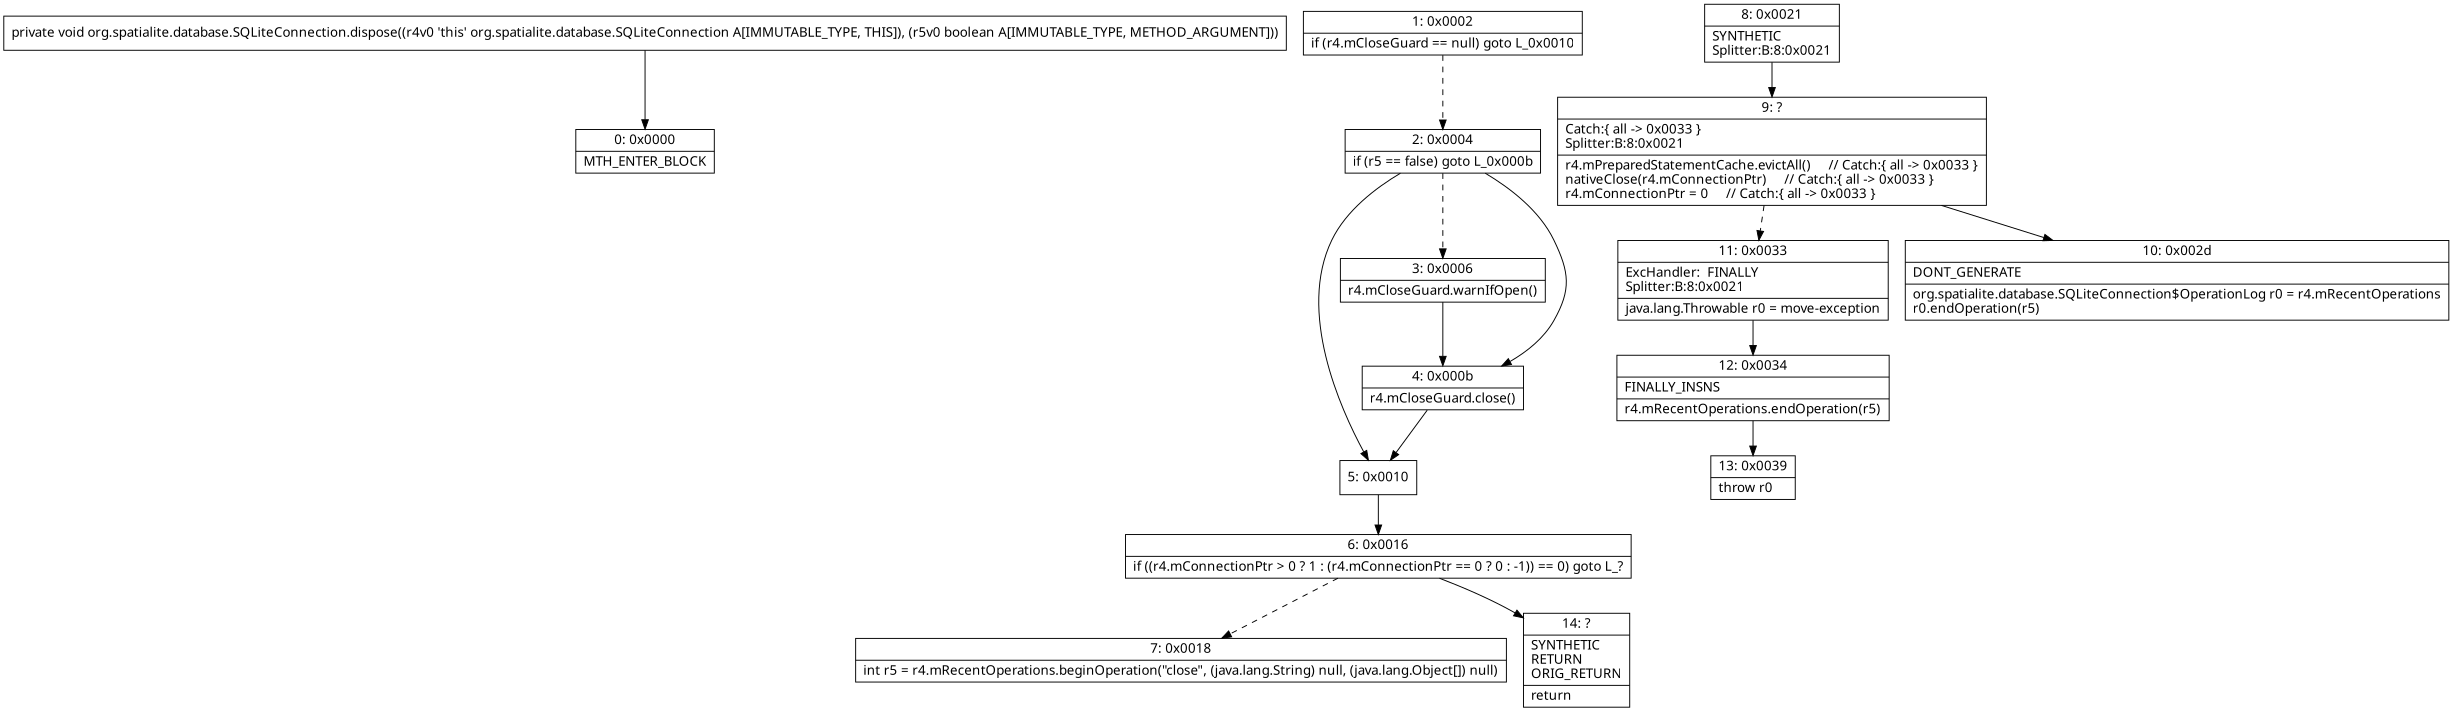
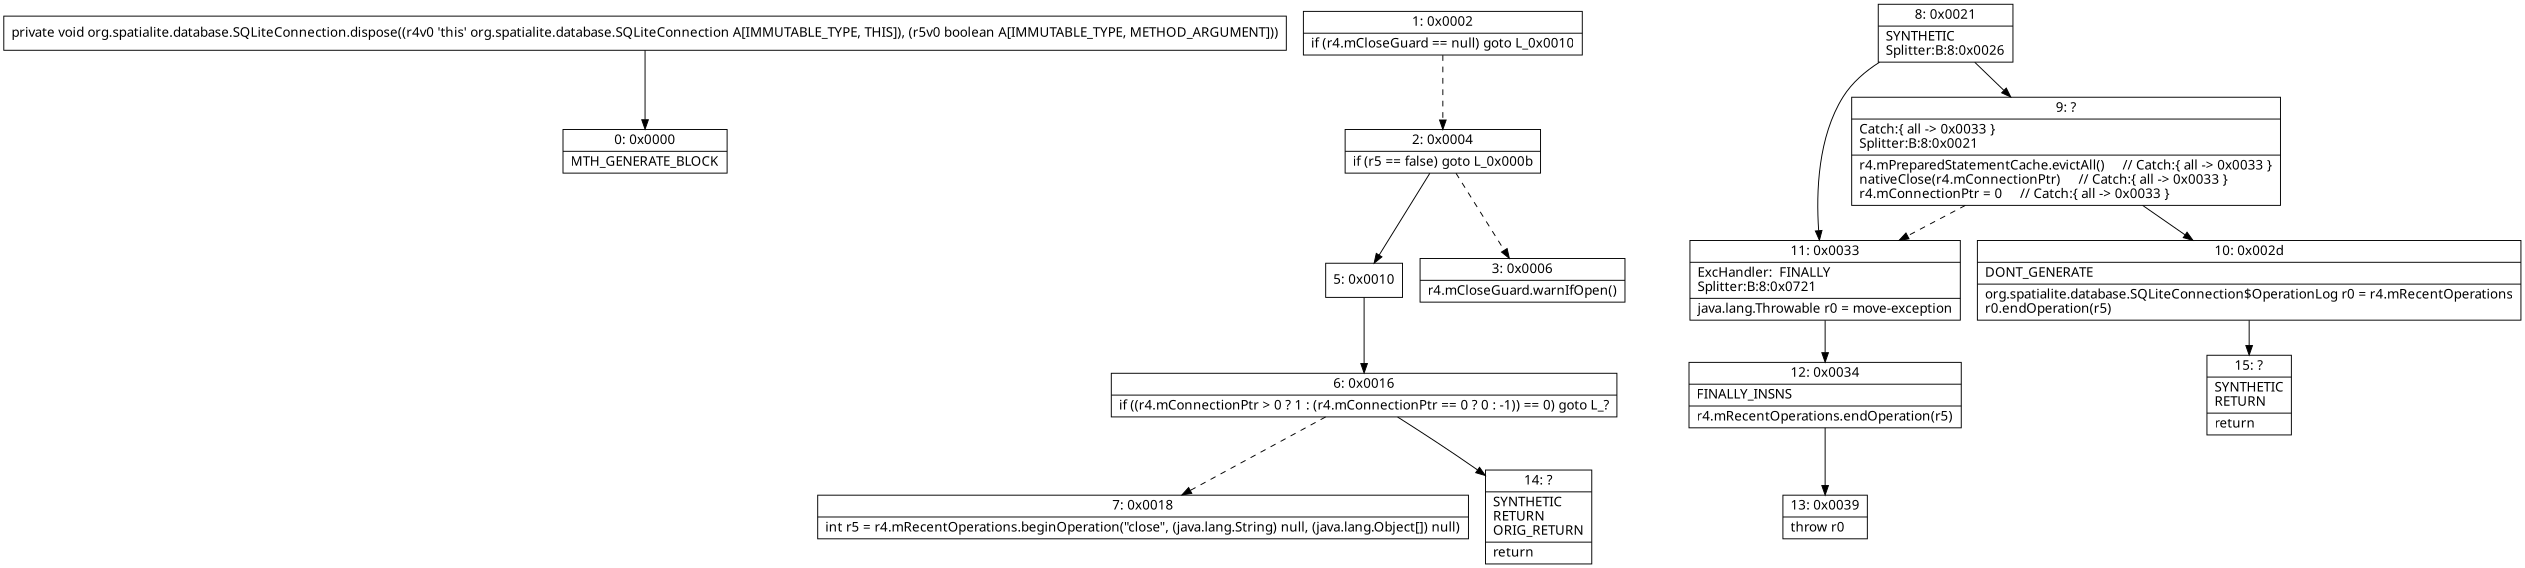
node "8: 0x0021": text "Splitter:B:8:0x0021" -> "Splitter:B:8:0x0026"
edge "8: 0x0021" -> "11: 0x0033": added
node "0: 0x0000": text "MTH_ENTER_BLOCK" -> "MTH_GENERATE_BLOCK"
node "11: 0x0033": text "Splitter:B:8:0x0021" -> "Splitter:B:8:0x0721"
node "4: 0x000b": removed
node "15: ?": added
